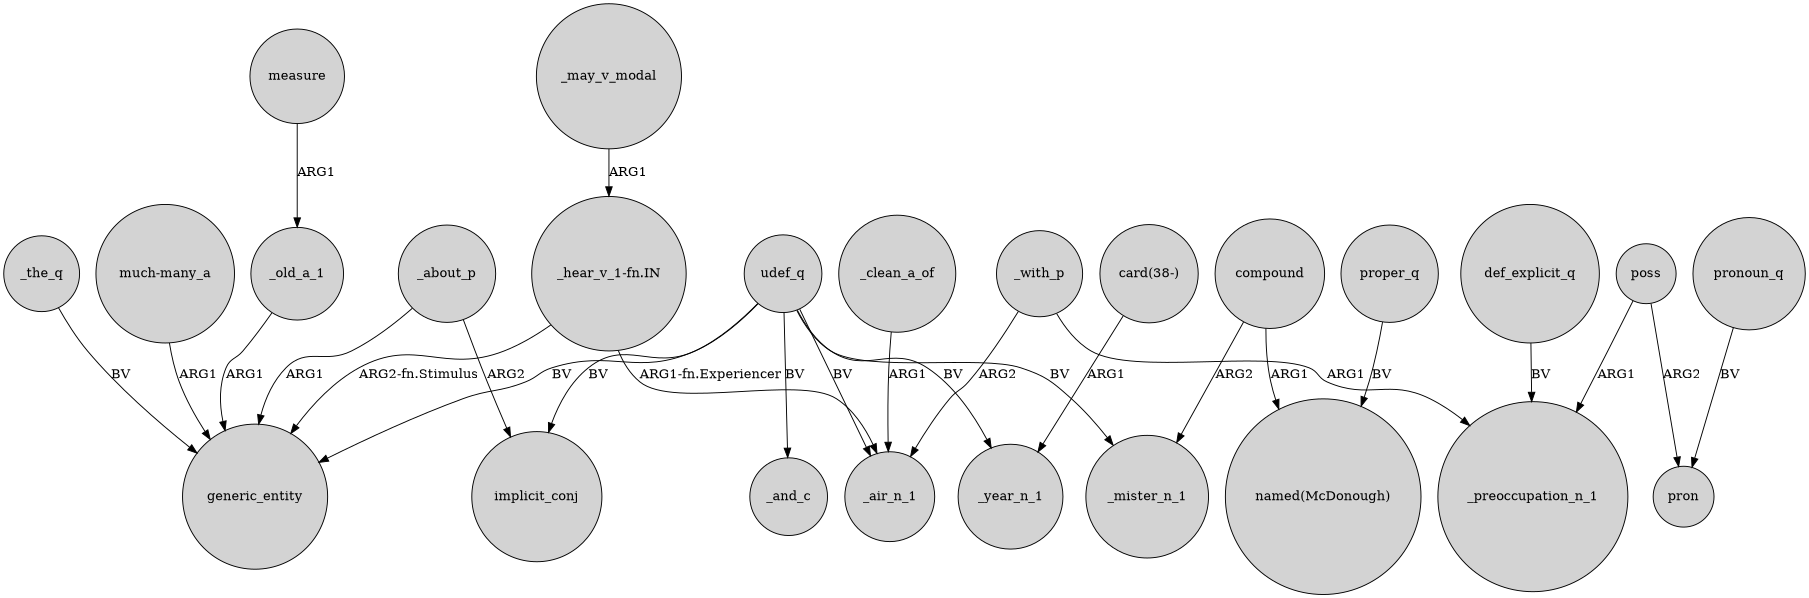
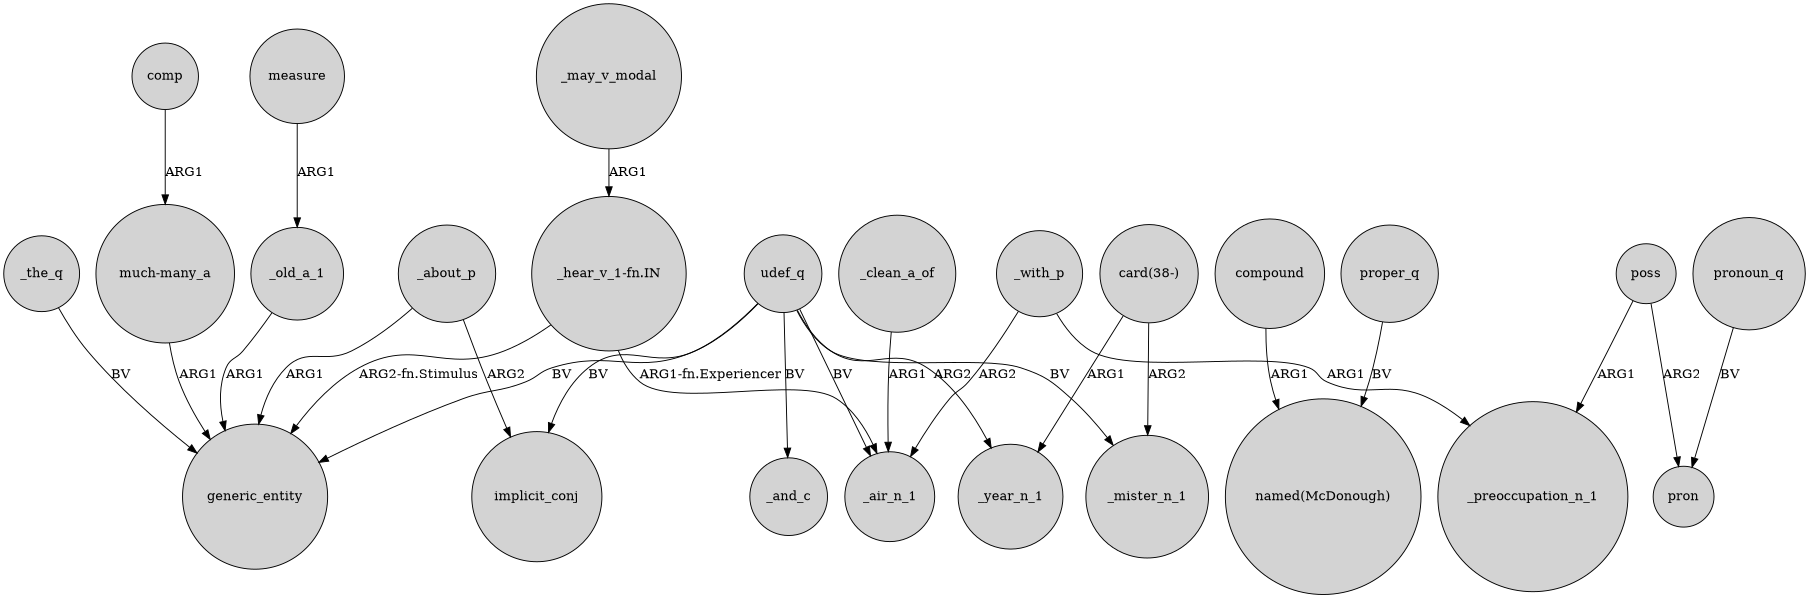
node "comp": added
node "def_explicit_q": removed
edge "udef_q" -> "_year_n_1": label "BV" -> "ARG2"
edge "compound" -> "_mister_n_1": now "card(38-)" -> "_mister_n_1"
